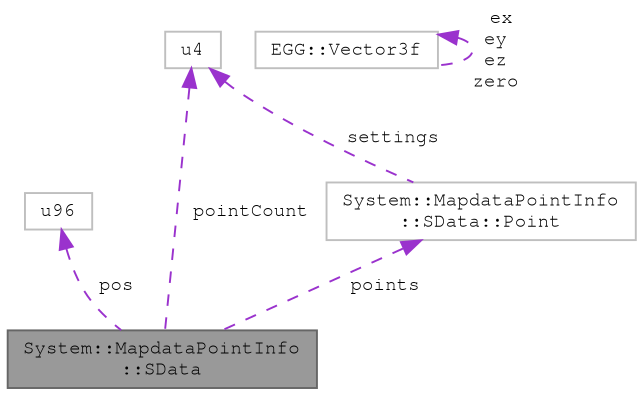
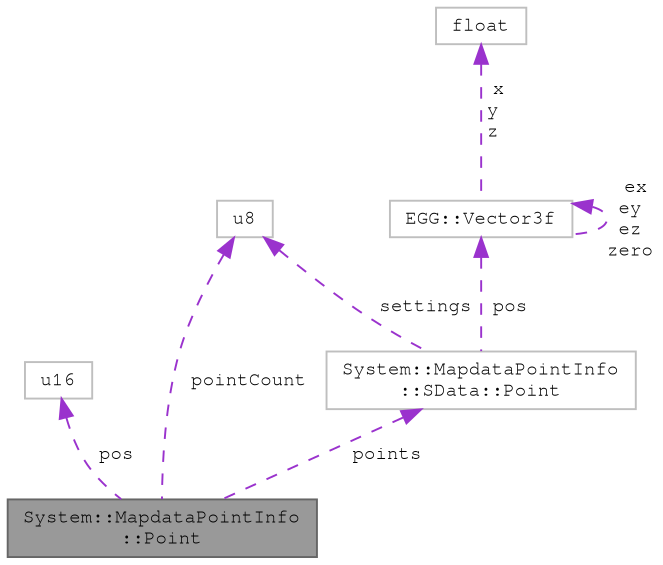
node "float": added
node "u4": label "u4" -> "u8"
node "u96": label "u96" -> "u16"
edge "System::MapdataPointInfo ::SData::Point" -> "EGG::Vector3f": added, label "pos"
node "System::MapdataPointInfo ::SData": label "System::MapdataPointInfo ::SData" -> "System::MapdataPointInfo ::Point"
